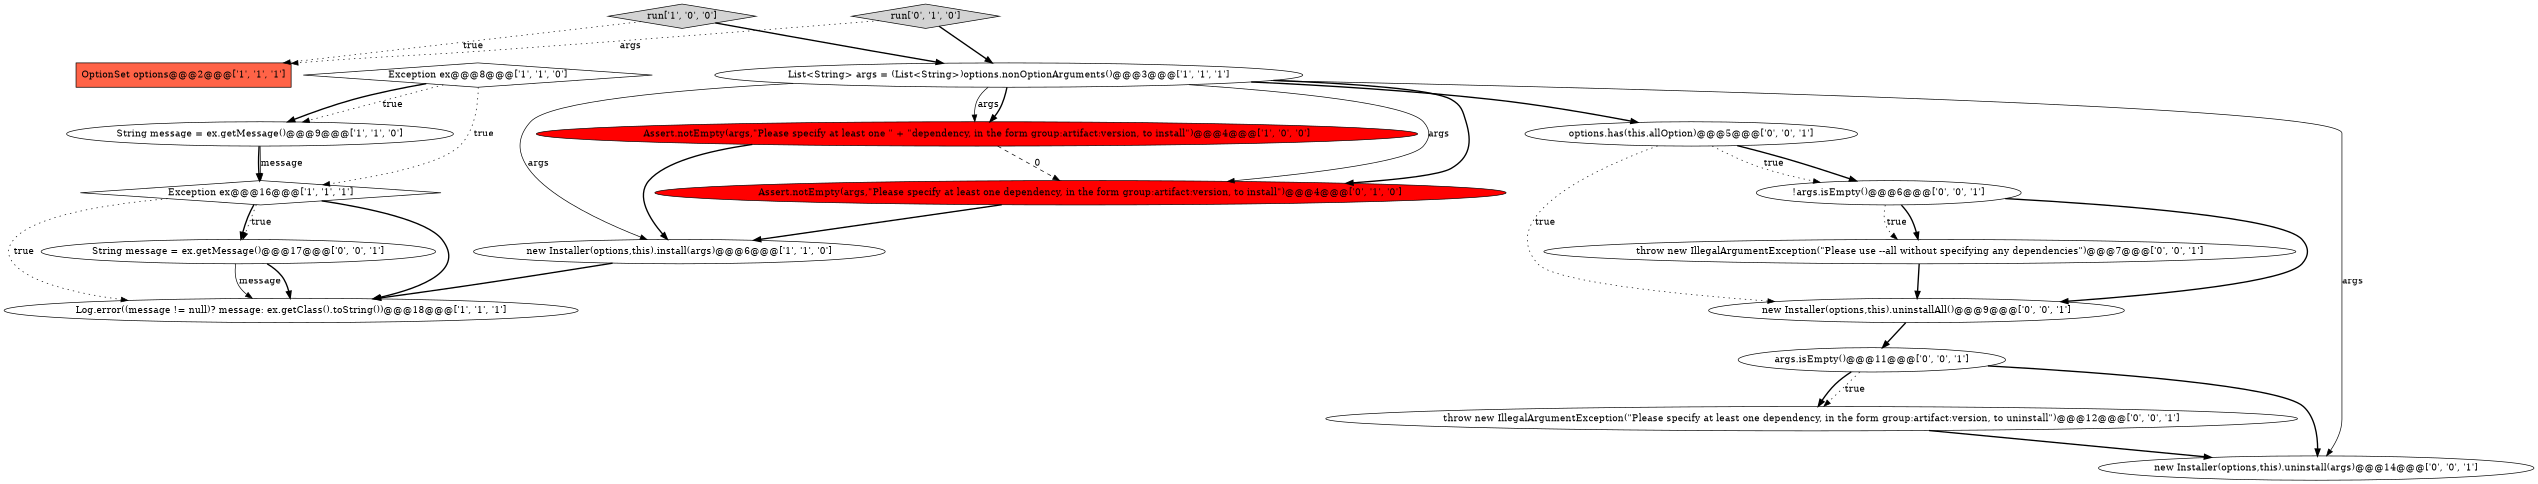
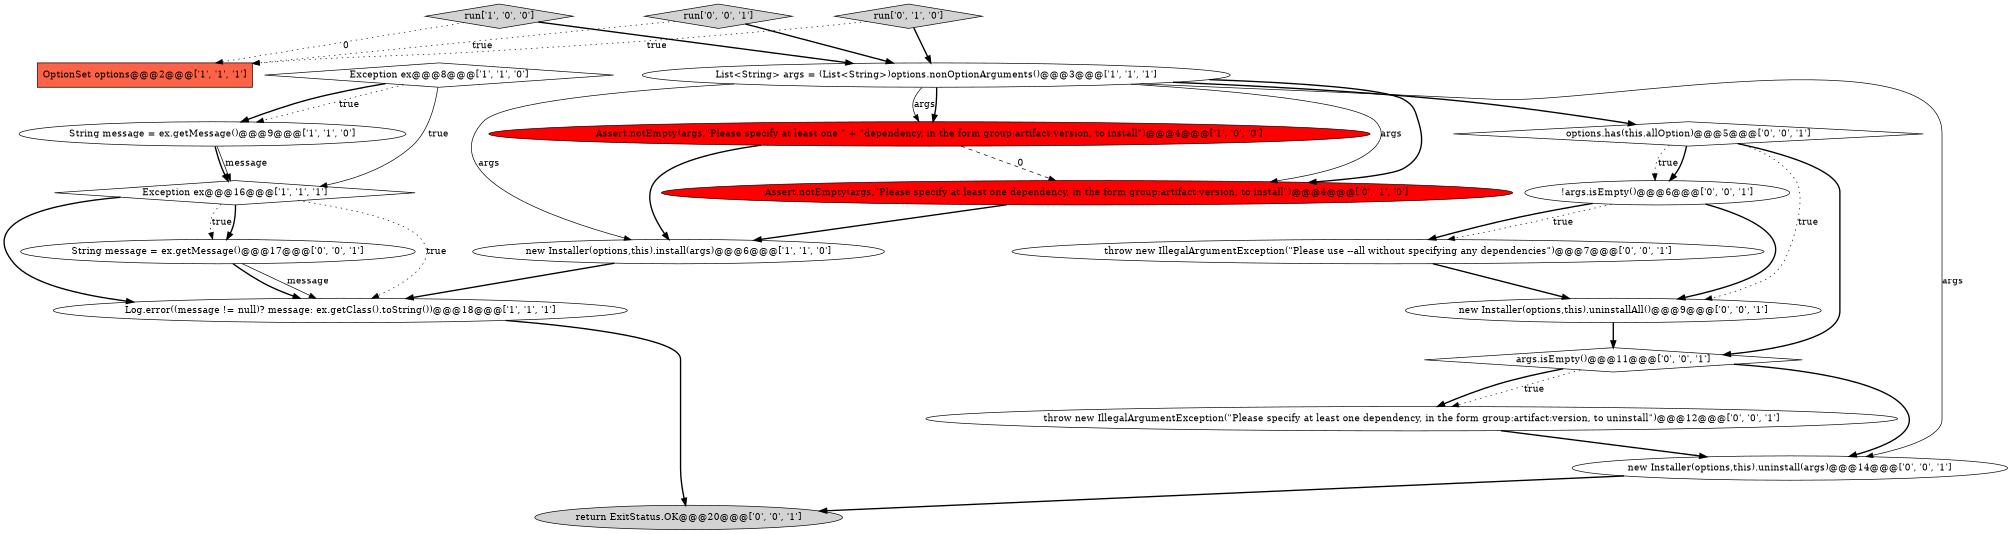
node "run['0', '0', '1']": added
edge "run['1', '0', '0']" -> "OptionSet options@@@2@@@['1', '1', '1']": label "true" -> "0"
edge "run['0', '1', '0']" -> "OptionSet options@@@2@@@['1', '1', '1']": label "args" -> "true"
node "options.has(this.allOption)@@@5@@@['0', '0', '1']": shape ellipse -> diamond
edge "Exception ex@@@8@@@['1', '1', '0']" -> "Exception ex@@@16@@@['1', '1', '1']": style dotted -> solid
edge "options.has(this.allOption)@@@5@@@['0', '0', '1']" -> "args.isEmpty()@@@11@@@['0', '0', '1']": added
node "args.isEmpty()@@@11@@@['0', '0', '1']": shape ellipse -> diamond
node "return ExitStatus.OK@@@20@@@['0', '0', '1']": added
